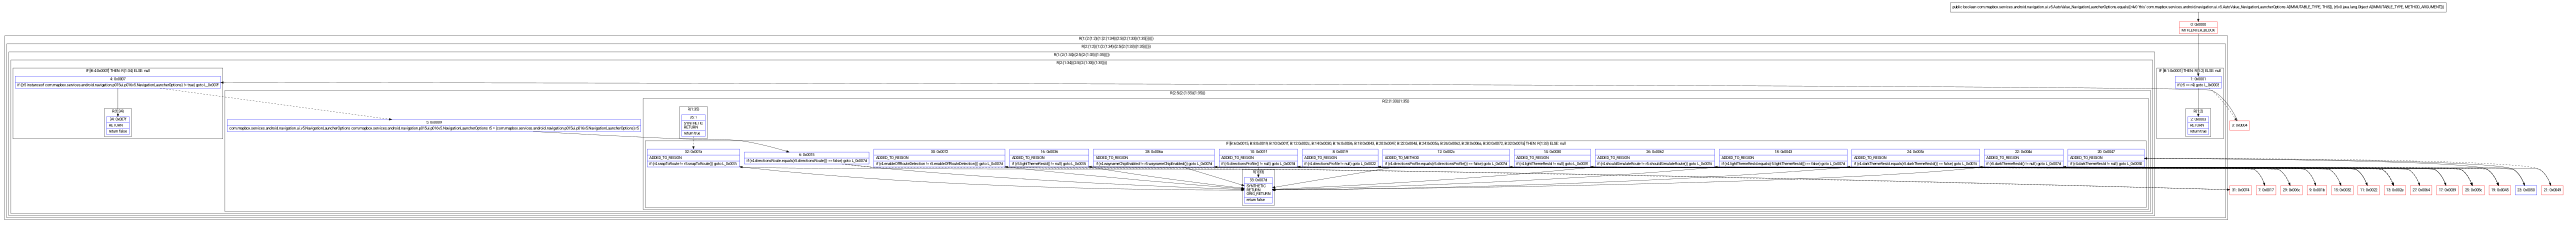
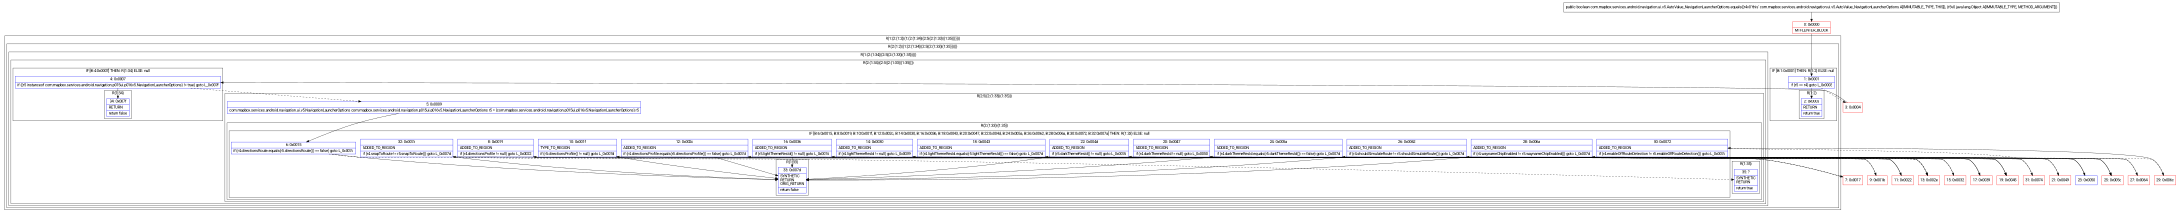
edge "35: ?" -> "32: 0x007a": reversed
node "10: 0x001f": text "ADDED_TO_REGION" -> "TYPE_TO_REGION"
node "12: 0x002c": text "ADDED_TO_METHOD" -> "ADDED_TO_REGION"
edge "22: 0x004d" -> "19: 0x0045": now "16: 0x0036" -> "19: 0x0045"
edge "30: 0x0072" -> "33: 0x007d": removed
edge "18: 0x0043" -> "33: 0x007d": removed
